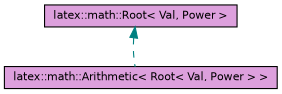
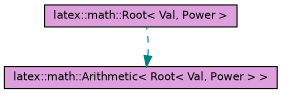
edge "latex::math::Arithmetic< Root< Val, Power > >" -> "latex::math::Root< Val, Power >": reversed
